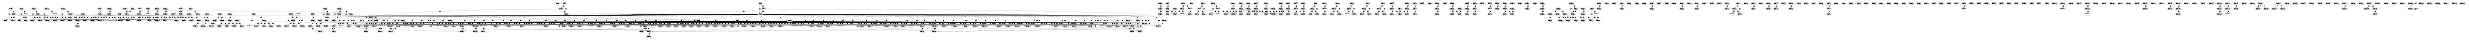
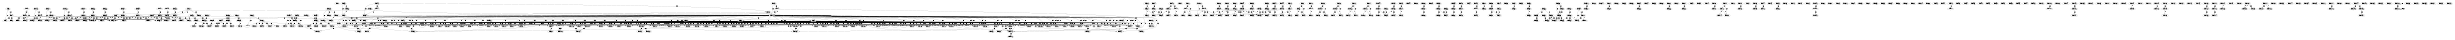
edge "Line_44" -> "Line_45": reversed
edge "Line_56" -> "Line_57": now "Line_60" -> "Line_57"
edge "Line_34" -> "Line_663": now "Line_476" -> "Line_663"
node "Line_1331": added
